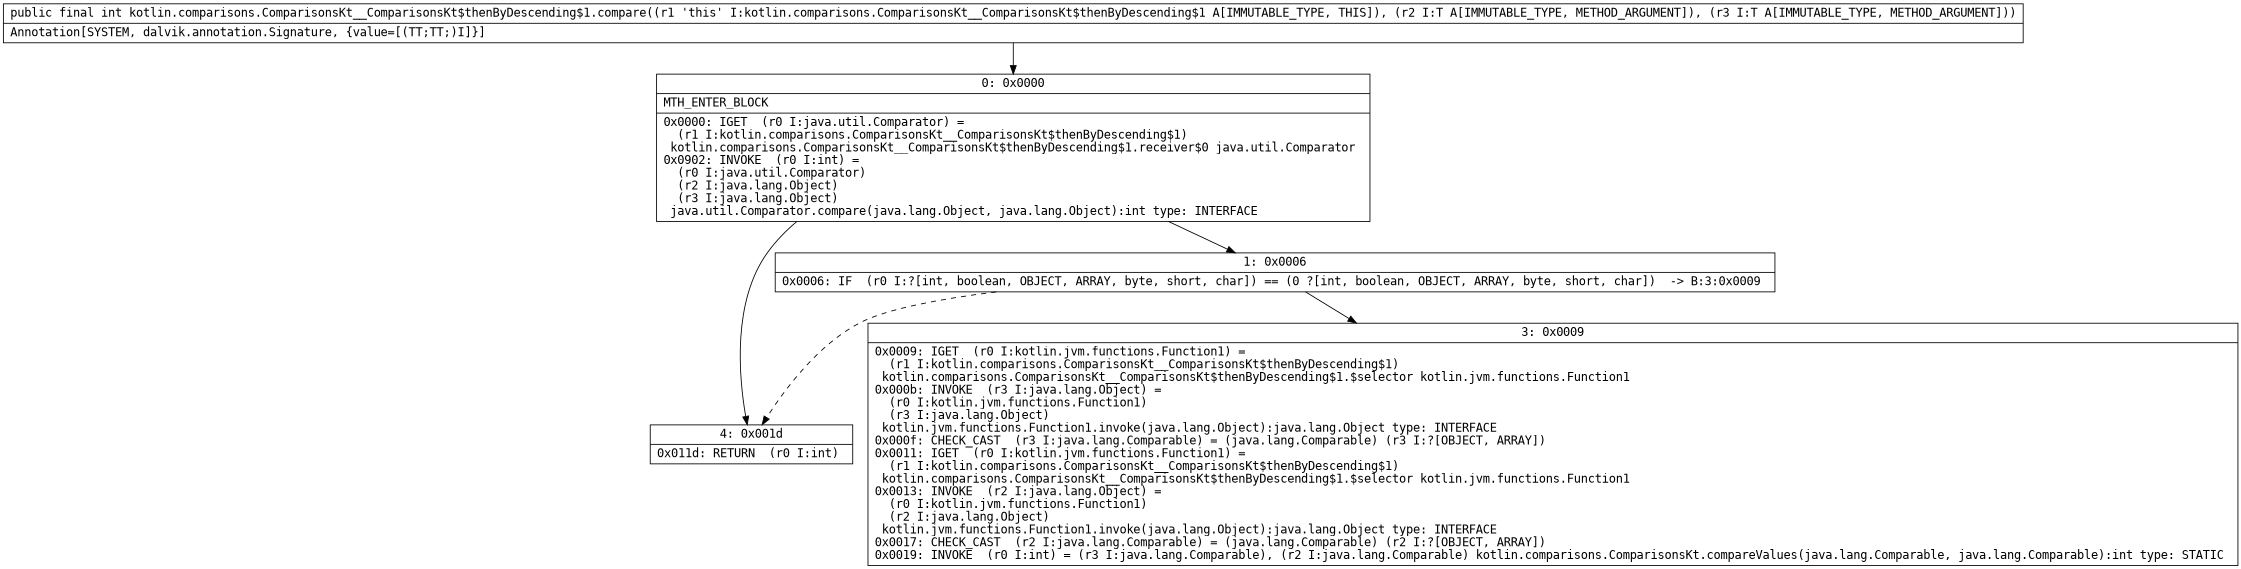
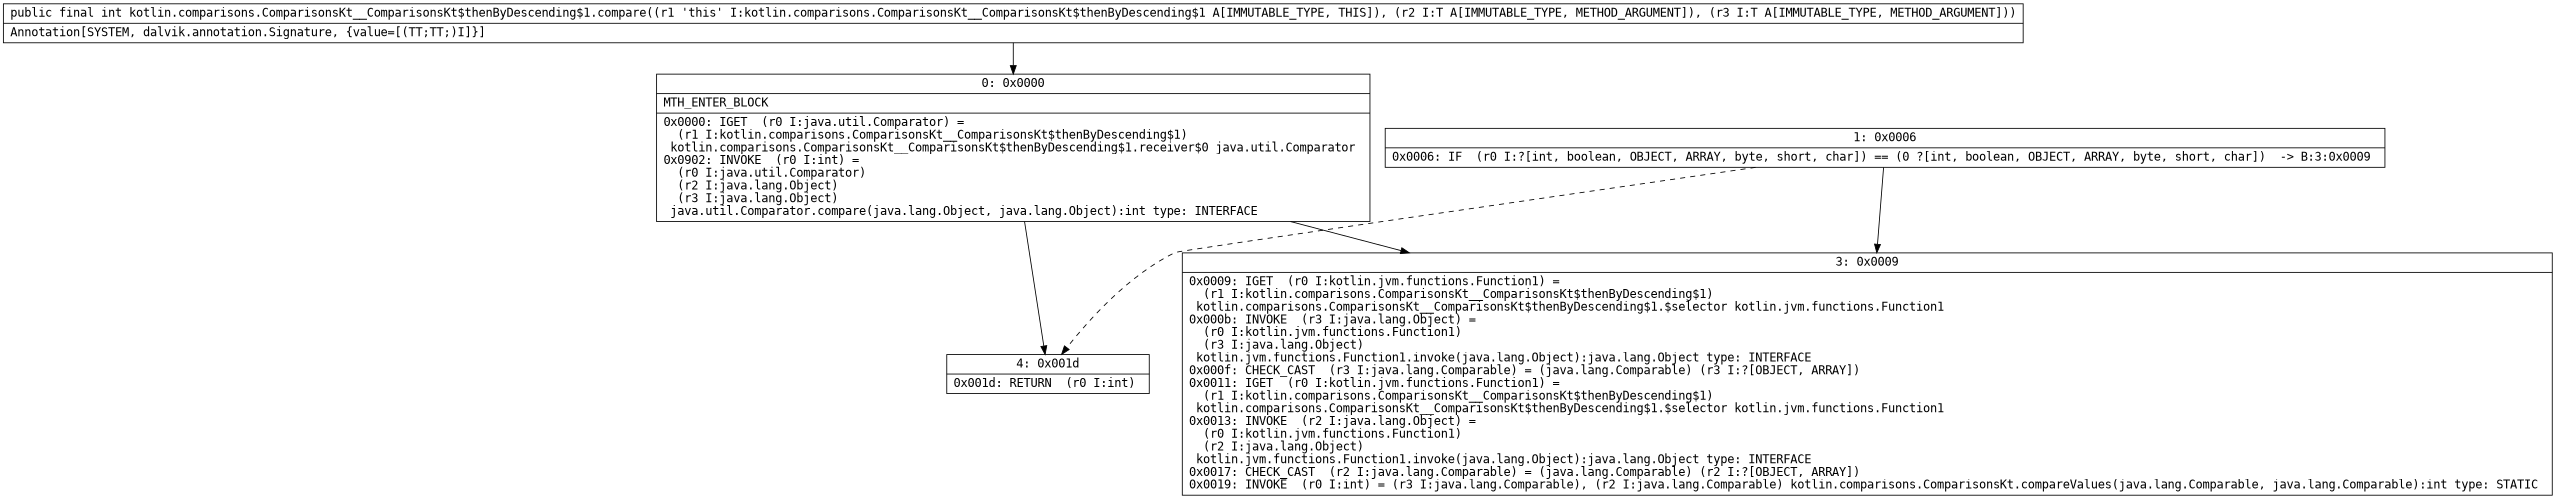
edge "0: 0x0000" -> "1: 0x0006": now "0: 0x0000" -> "3: 0x0009"
node "4: 0x001d": text "0x011d: RETURN  (r0 I:int)" -> "0x001d: RETURN  (r0 I:int)"
